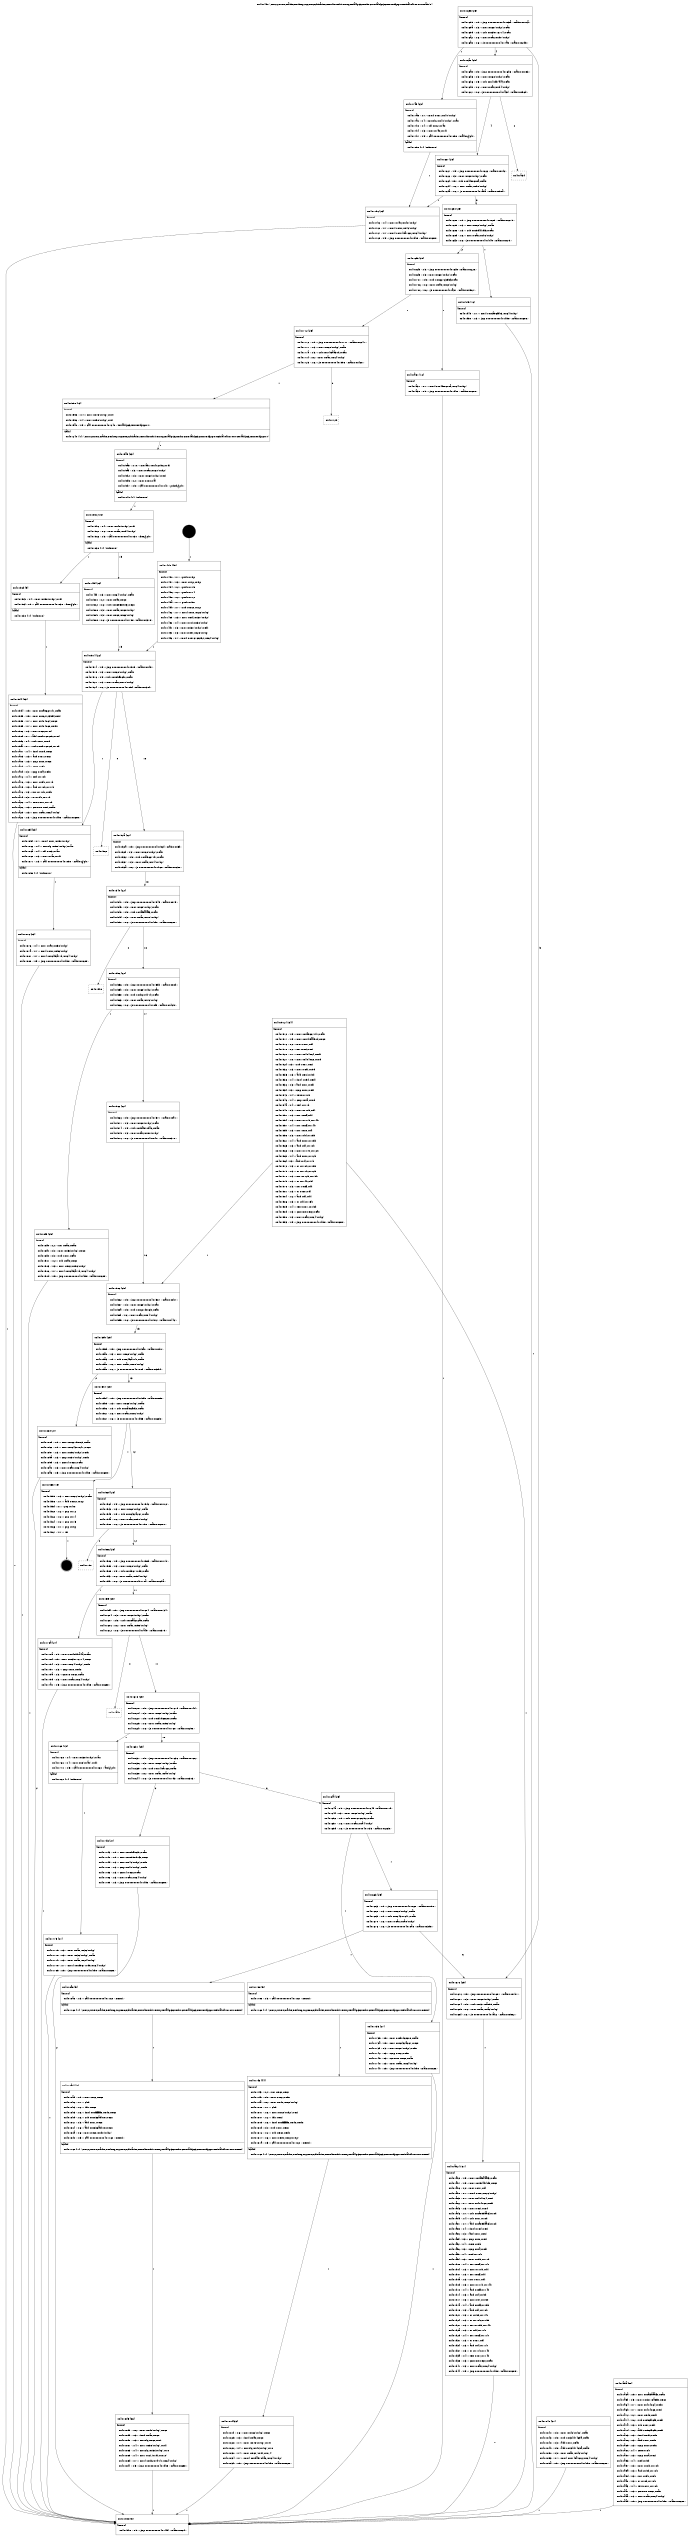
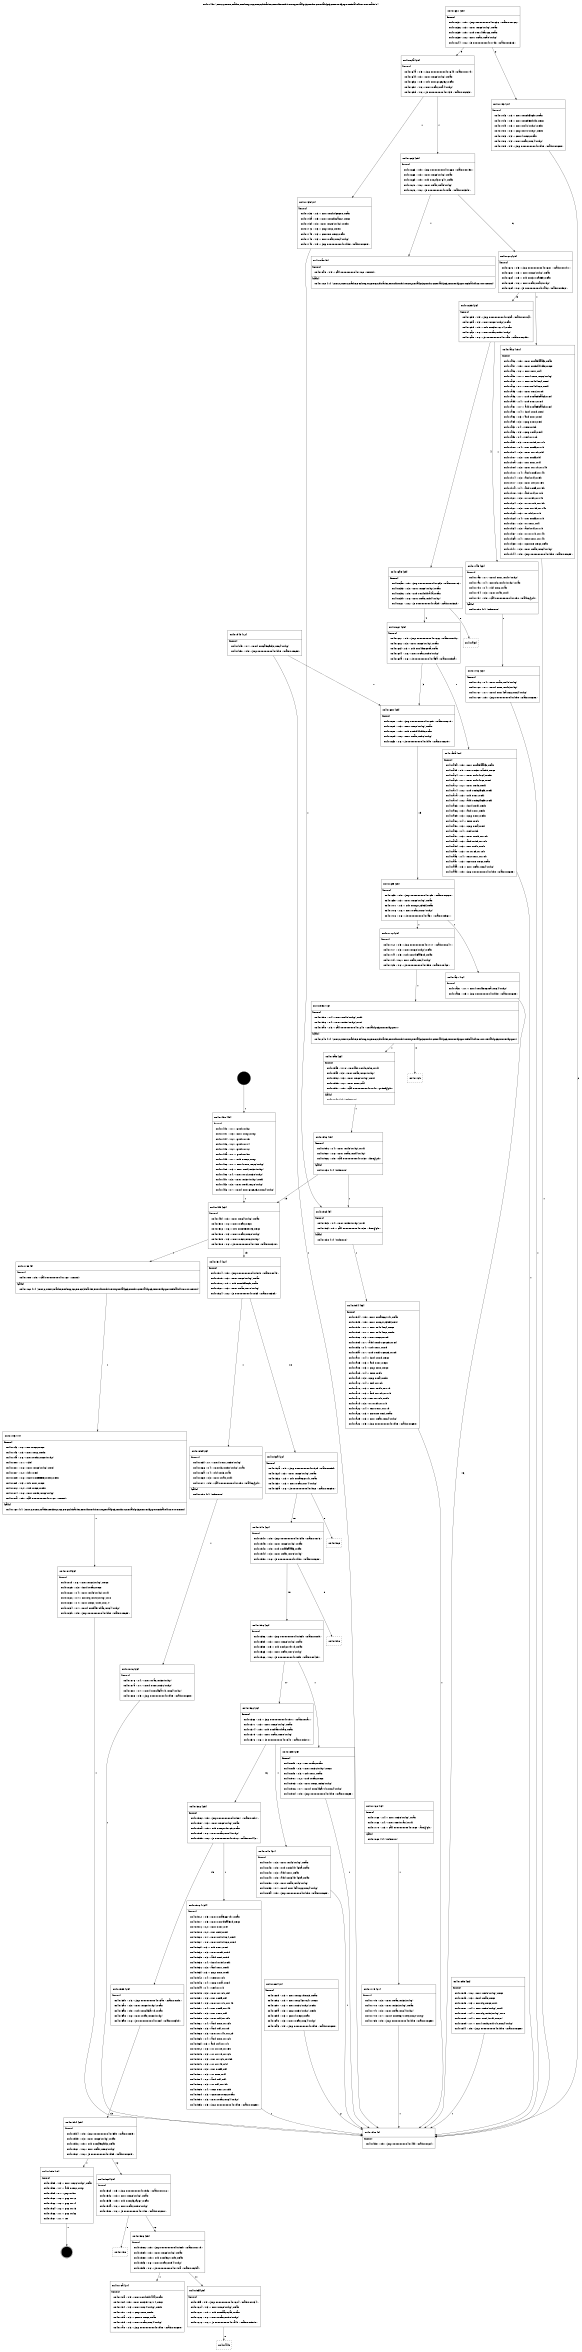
edge "0x4016c7 [25]" -> "0x4017bc [23]": now "0x4016c7 [25]" -> "0x401a5a [88]"
edge "0x4016e0 [25]" -> "0x4016f9 [25]": label " 2" -> " 19"
edge "0x4016e0 [25]" -> "0x401b49 [12]": reversed
edge "0x401712 [25]" -> "0x40172b": now "0x401998 [13]" -> "0x40172b"
edge "0x4014d0 [45]" -> "0x401514 [22]": now "0x4014d0 [45]" -> "0x4014fd [23]"
edge "0x401514 [22]" -> "0x401b68": now "0x40152a [22]" -> "0x401b68"
edge "0x401695 [25]" -> "0x40167c [25]": reversed
edge "0x401912 [134]" -> "0x401582 [25]": reversed
edge "0x4014fd [23]" -> "0x4017ee [5]": added, label "1"
edge "0x401a31 [12]" -> "0x401bbe [5]": label " 1" -> " 16"
edge "0x40159b [25]" -> "0x40188d [27]": removed, label "2"
node "0x401618 [25]": removed
edge "0x40156c [22]" -> "0x401840 [31]": added, label "1"
node "0x4018ad [40]": removed
edge "0x40178a [27]" -> "0x401bbe [5]": removed, label "1"
edge "0x401735 [27]" -> "0x401bbe [5]": now "0x401735 [27]" -> "0x4019cb [9]"
